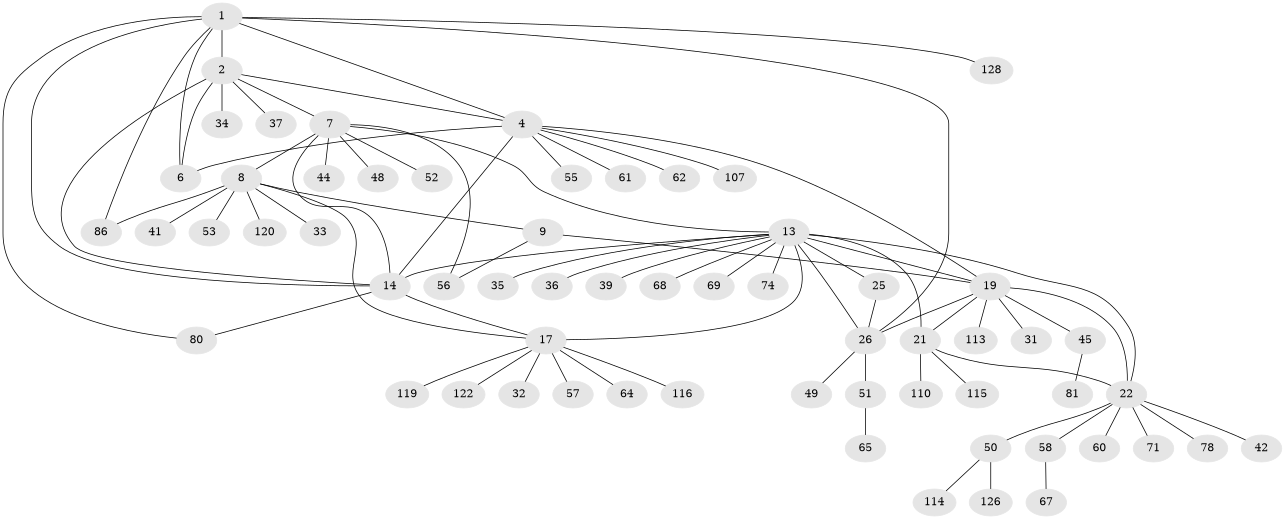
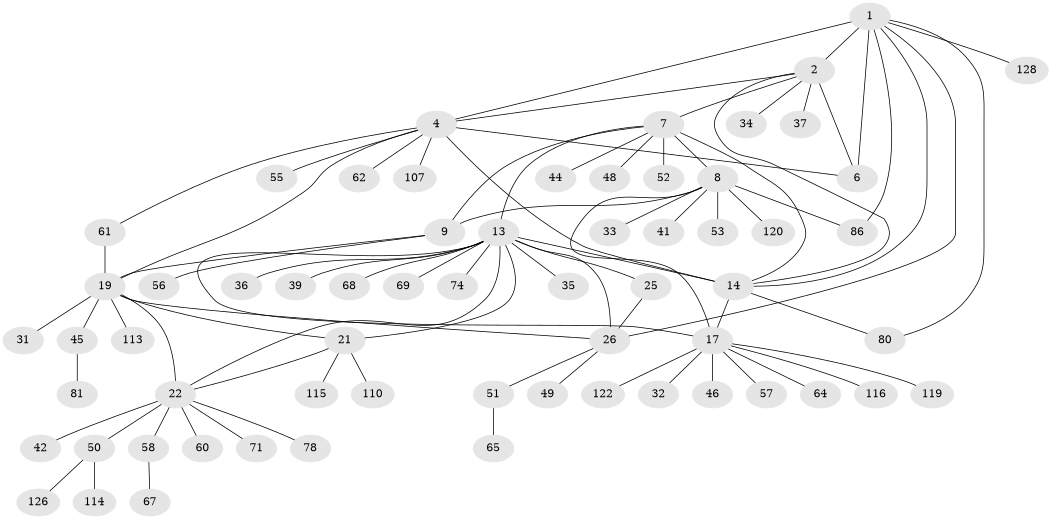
edge "7" -- "56": now "7" -- "9"
edge "13" -- "19": now "61" -- "19"
node "46": added
